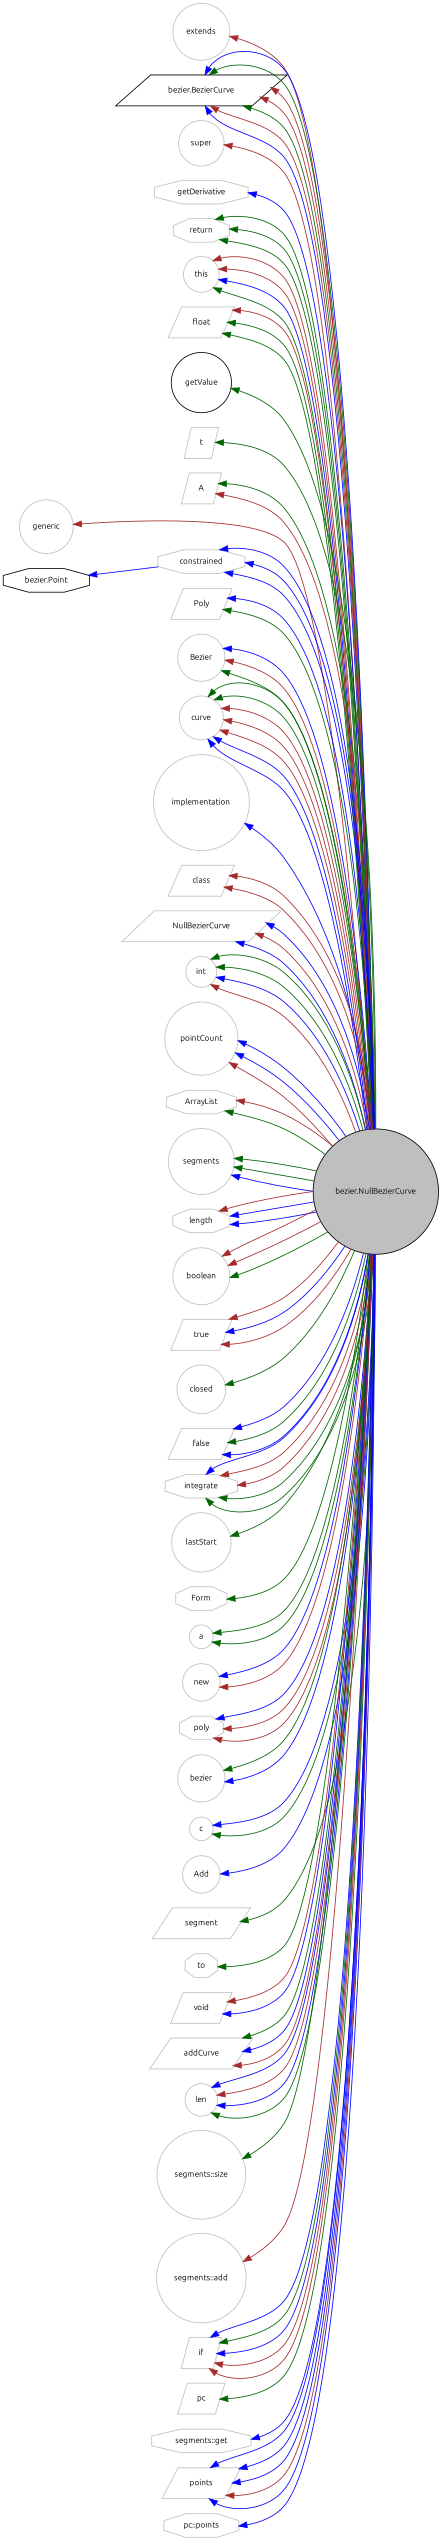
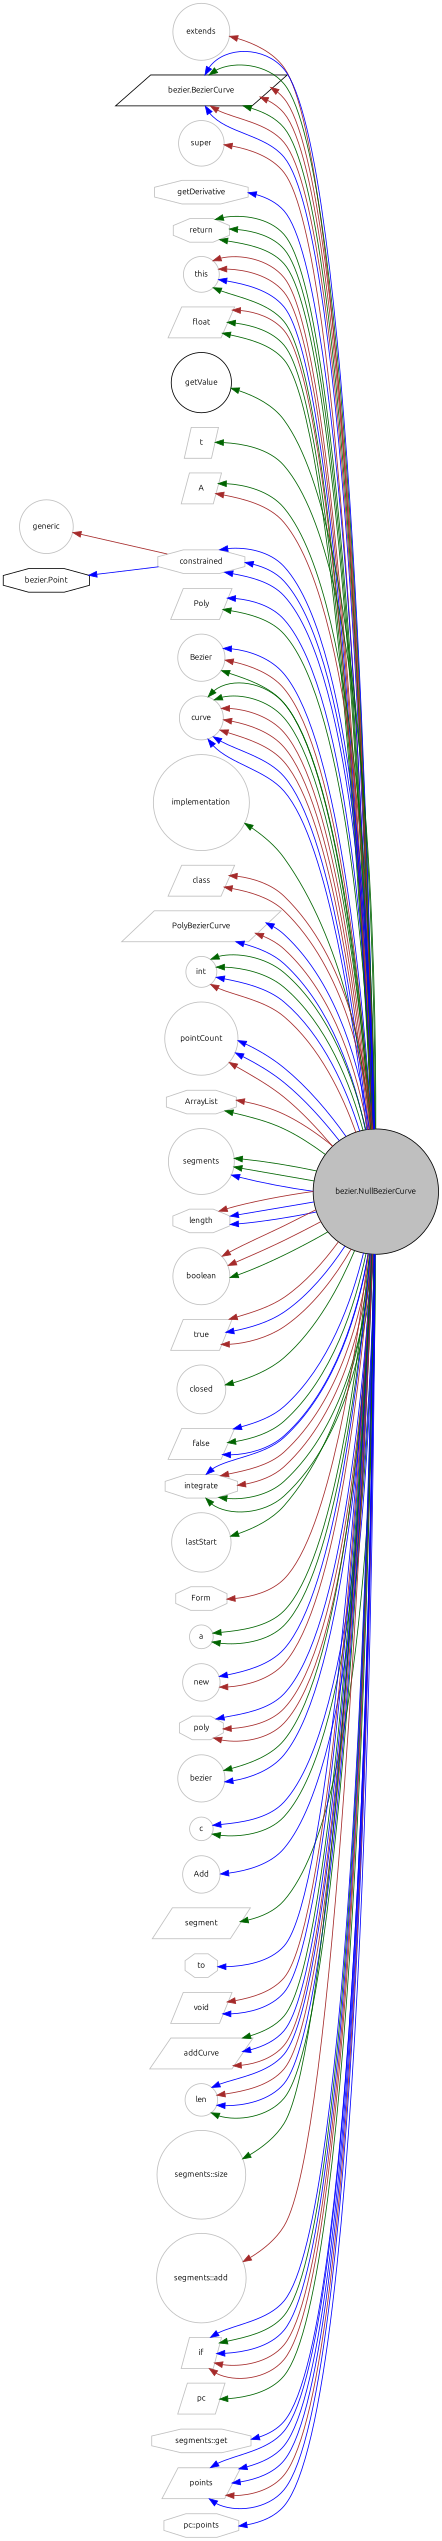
edge "bezier.NullBezierCurve" -> "generic": now "constrained" -> "generic"
node "NullBezierCurve": label "NullBezierCurve" -> "PolyBezierCurve"
edge "bezier.NullBezierCurve" -> "implementation": color blue -> darkgreen
edge "bezier.NullBezierCurve" -> "Form": color darkgreen -> brown
edge "bezier.NullBezierCurve" -> "to": color darkgreen -> blue
